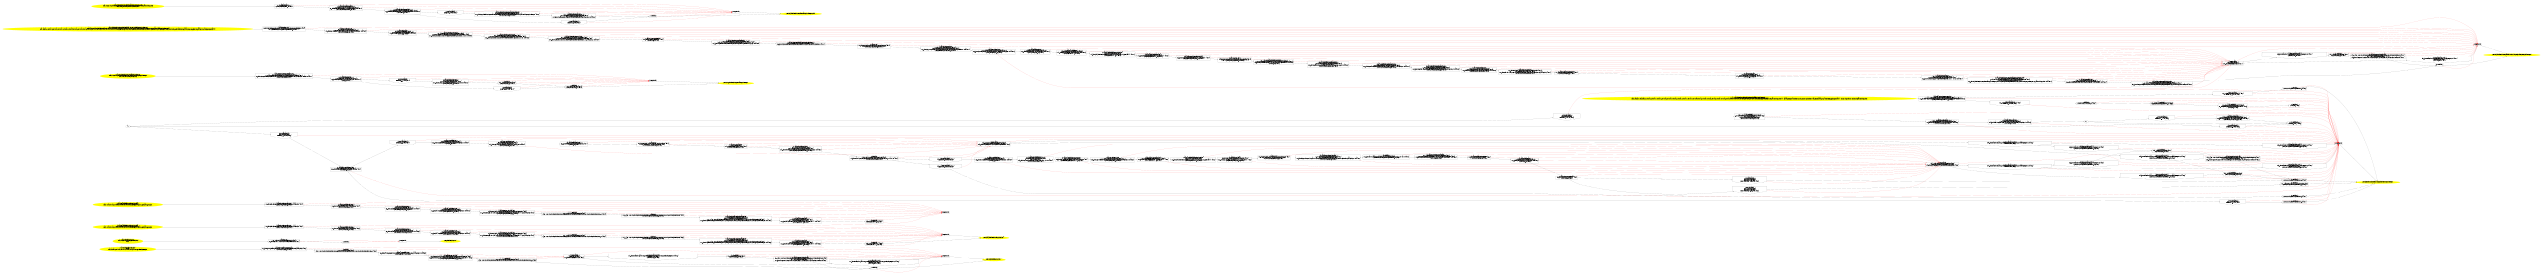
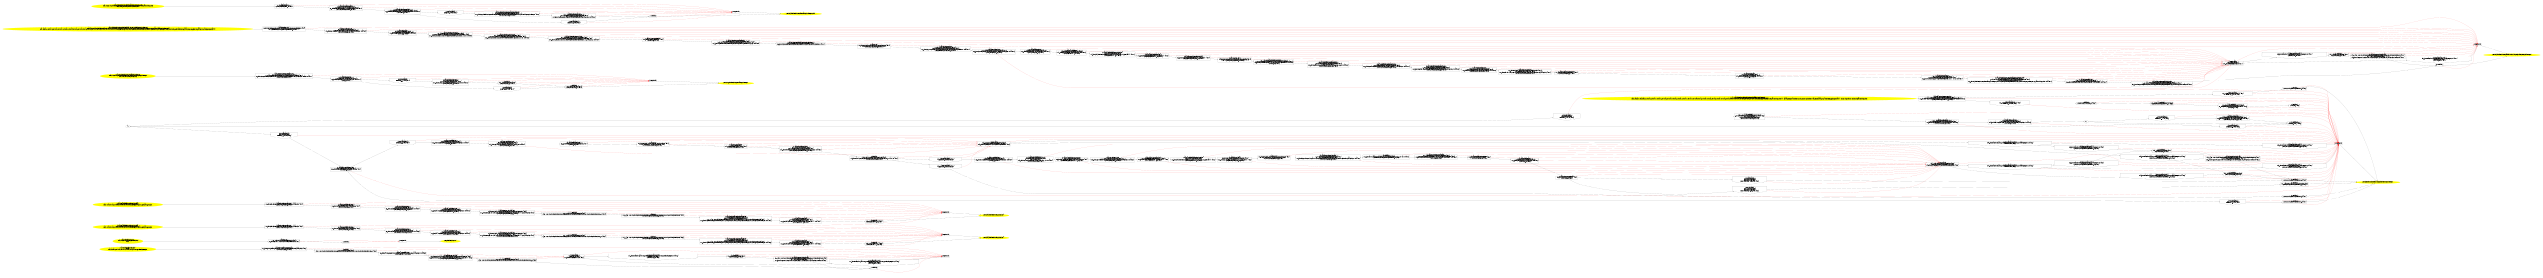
node "2: Exit byte[] AdminTokenService.encrypt(String,byte[])": added
node "2: Exit void AdminTokenService.<clinit>()": removed
